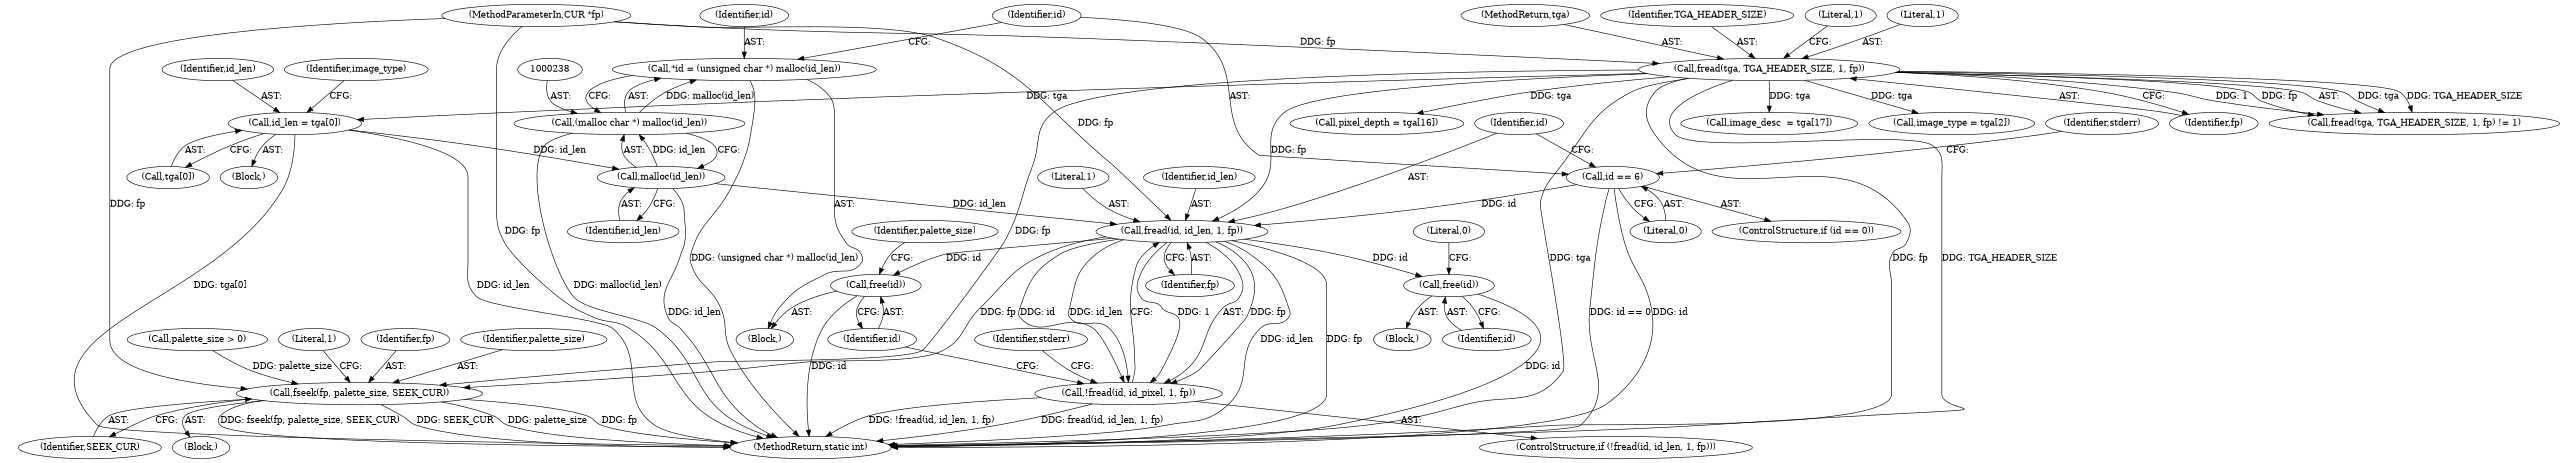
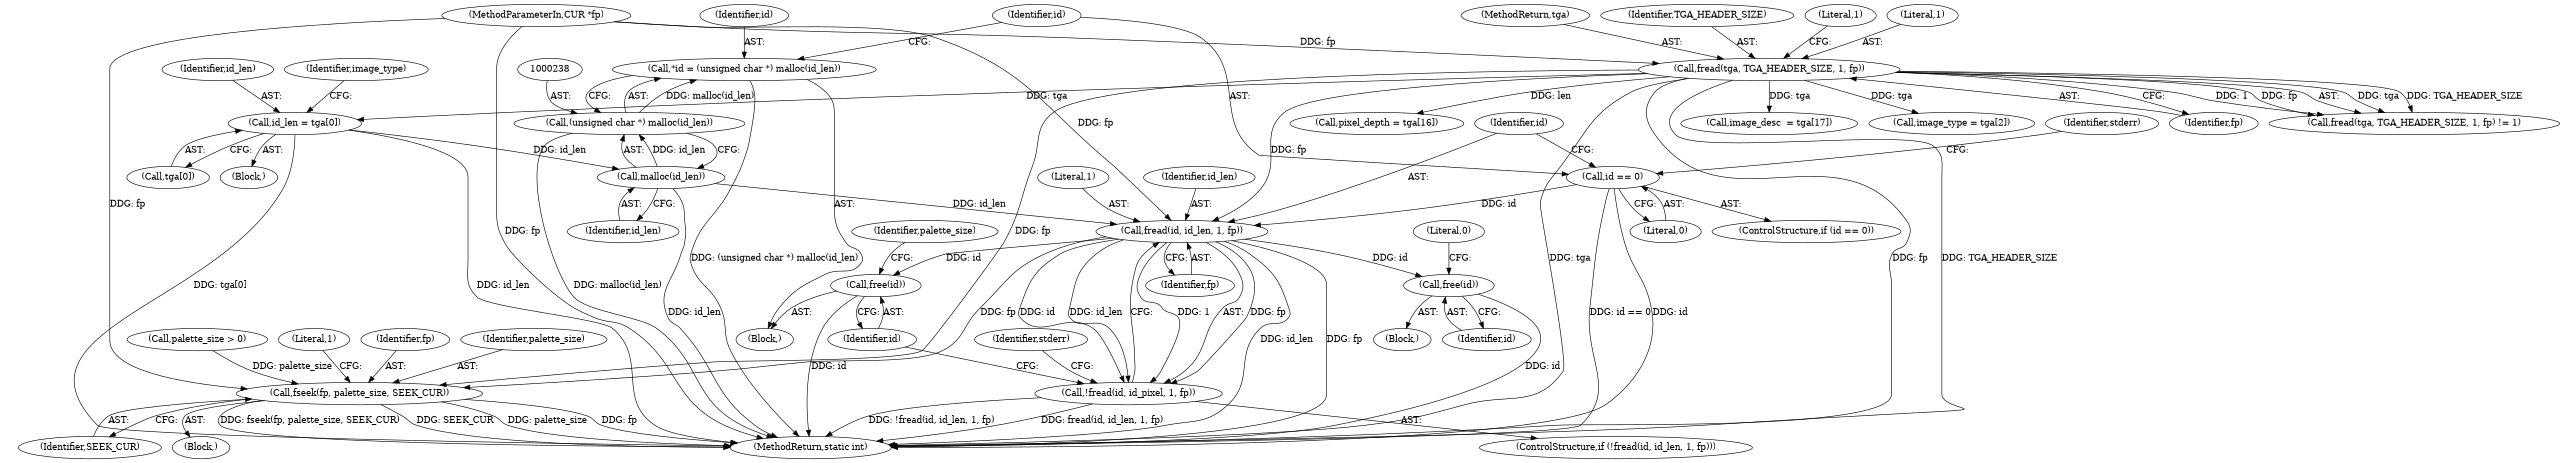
edge "(Call,fread(tga, TGA_HEADER_SIZE, 1, fp))" -> "(Call,pixel_depth = tga[16])": label "DDG: tga" -> "DDG: len"
node "(Call,(malloc char *) malloc(id_len))": label "(Call,(malloc char *) malloc(id_len))" -> "(Call,(unsigned char *) malloc(id_len))"
node "(Call,id == 6)": label "(Call,id == 6)" -> "(Call,id == 0)"
